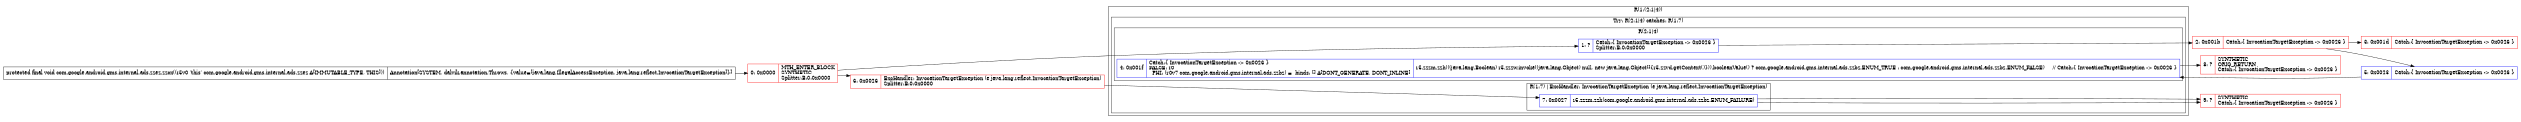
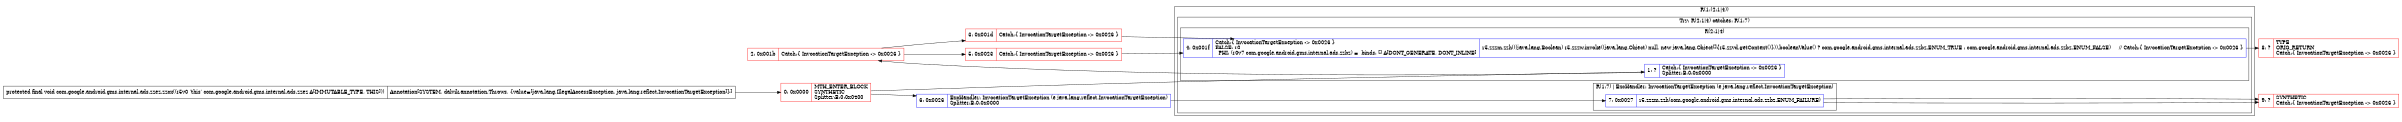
edge "3: 0x001d" -> "4: 0x001f": added
node "8: ?": text "SYNTHETIC" -> "TYPE"
node "5: 0x0023": color blue -> red
node "0: 0x0000": text "Splitter:B:0:0x0000" -> "Splitter:B:0:0x0400"
node "6: 0x0026": color red -> blue
